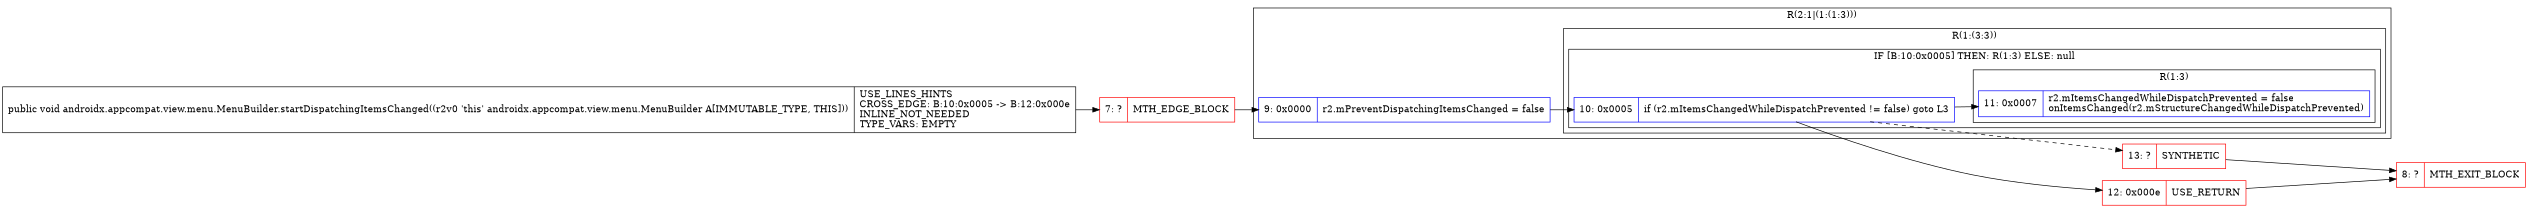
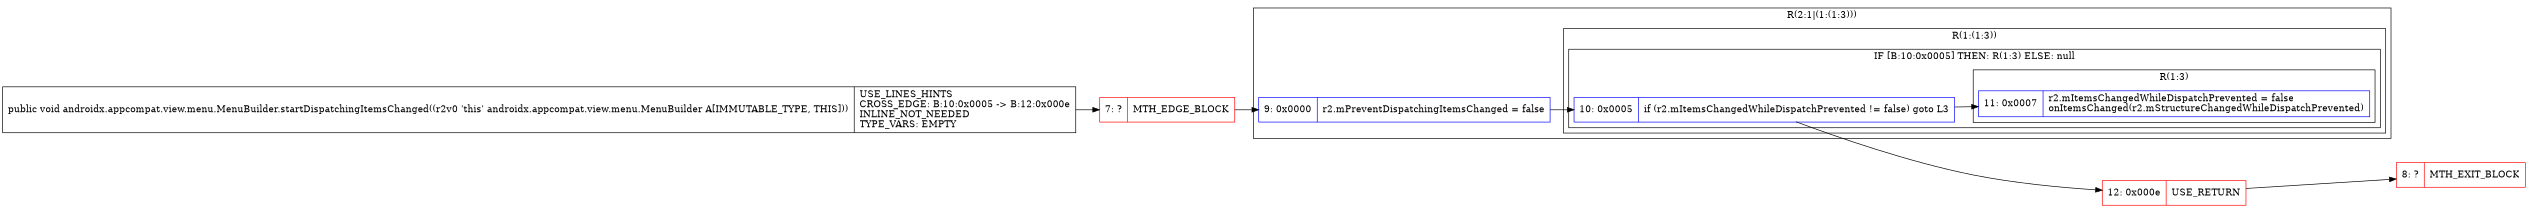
cluster "R(1:(3:3))": label "R(1:(3:3))" -> "R(1:(1:3))"
node "13: ?": removed
